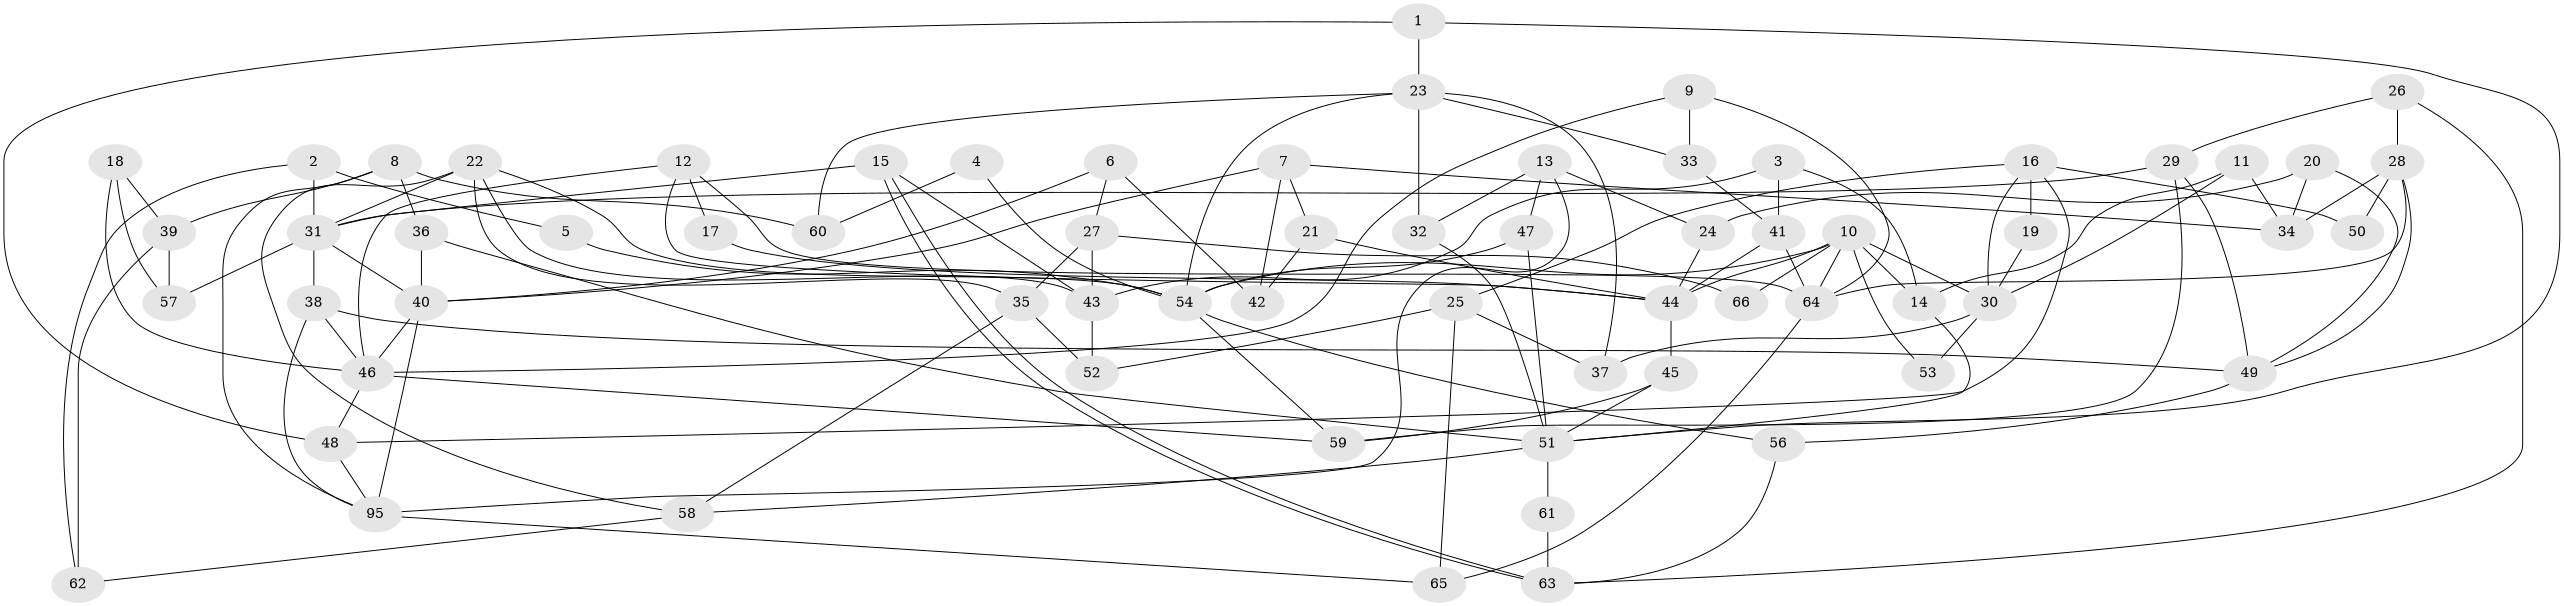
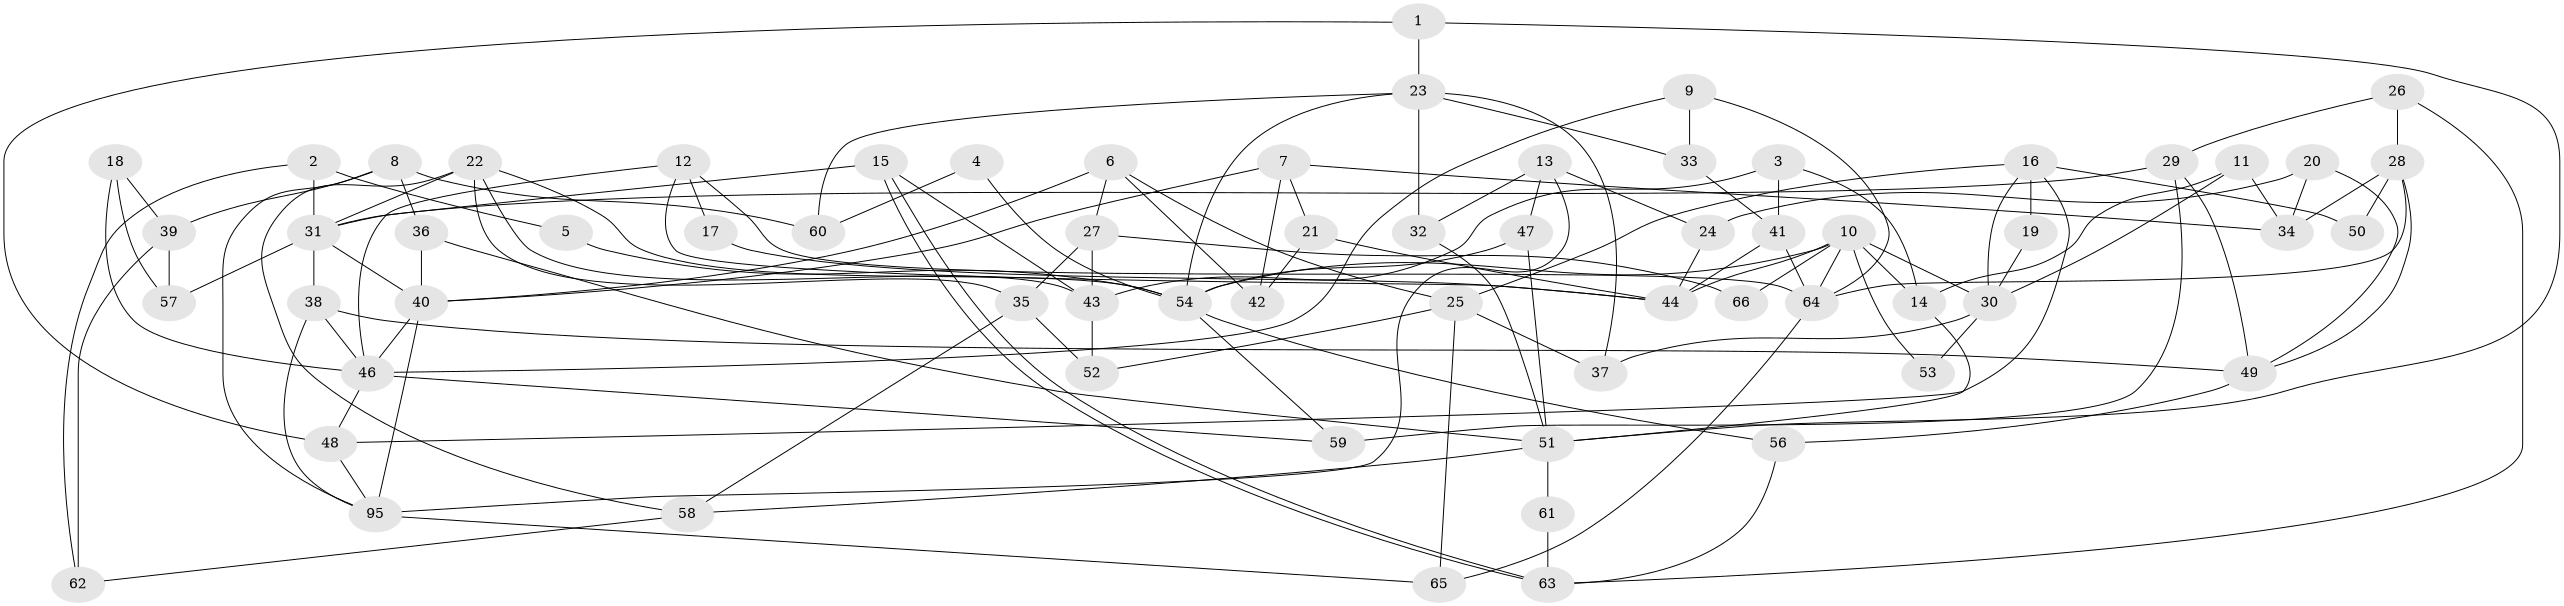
edge "6" -- "25": added
node "45": removed
